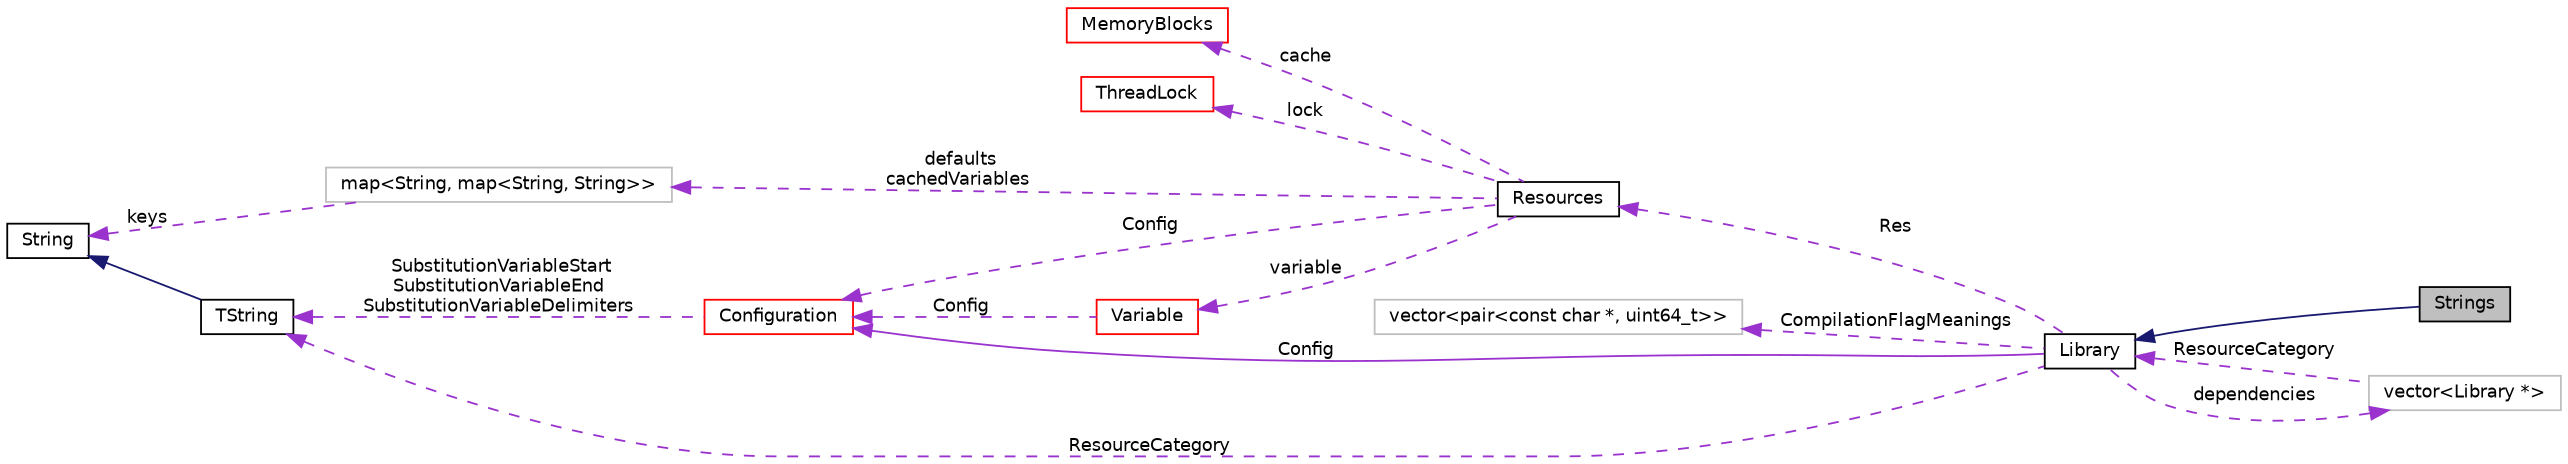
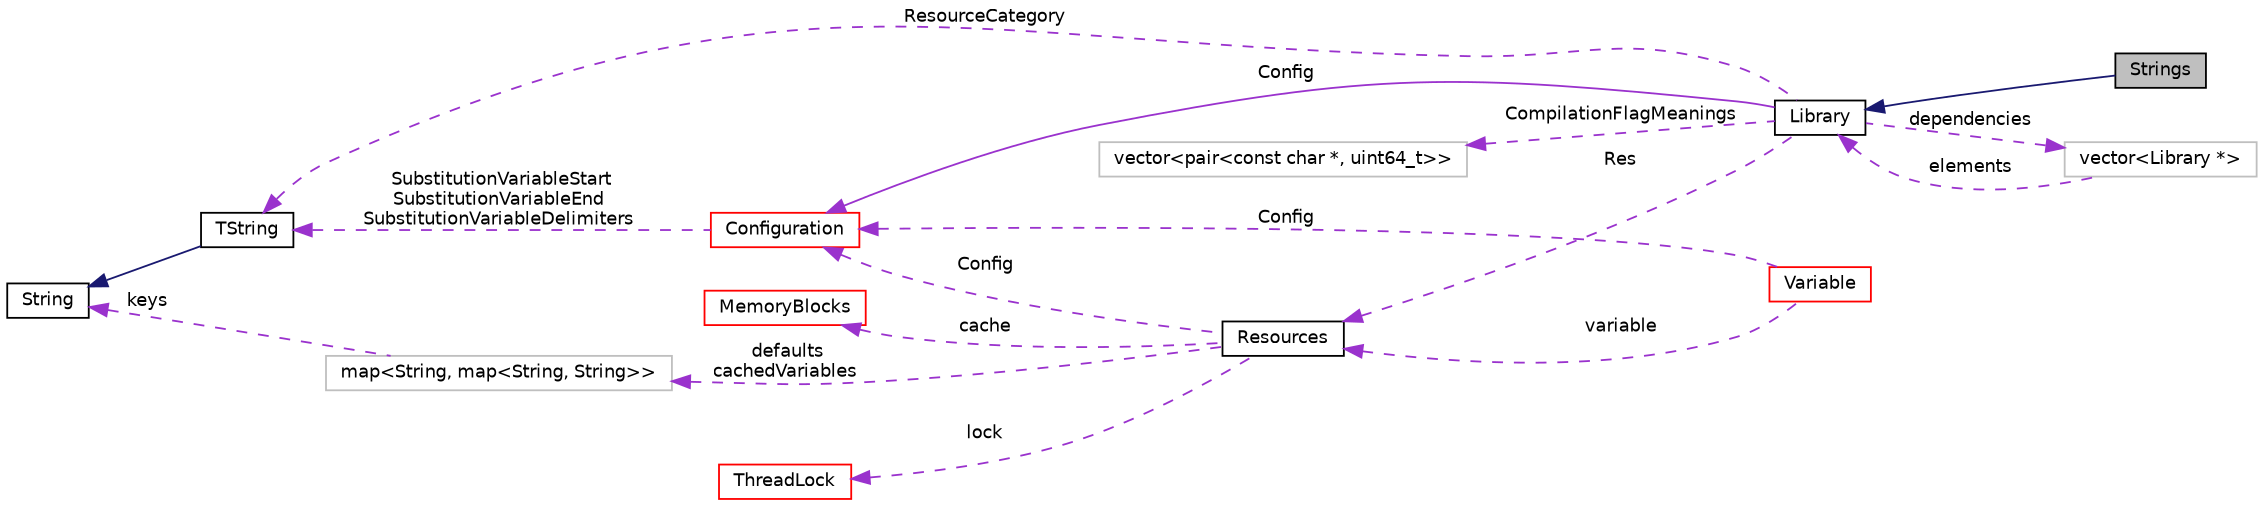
edge "Resources" -> "Variable": reversed
edge "vector<Library *>" -> "Library": label " ResourceCategory" -> " elements"
